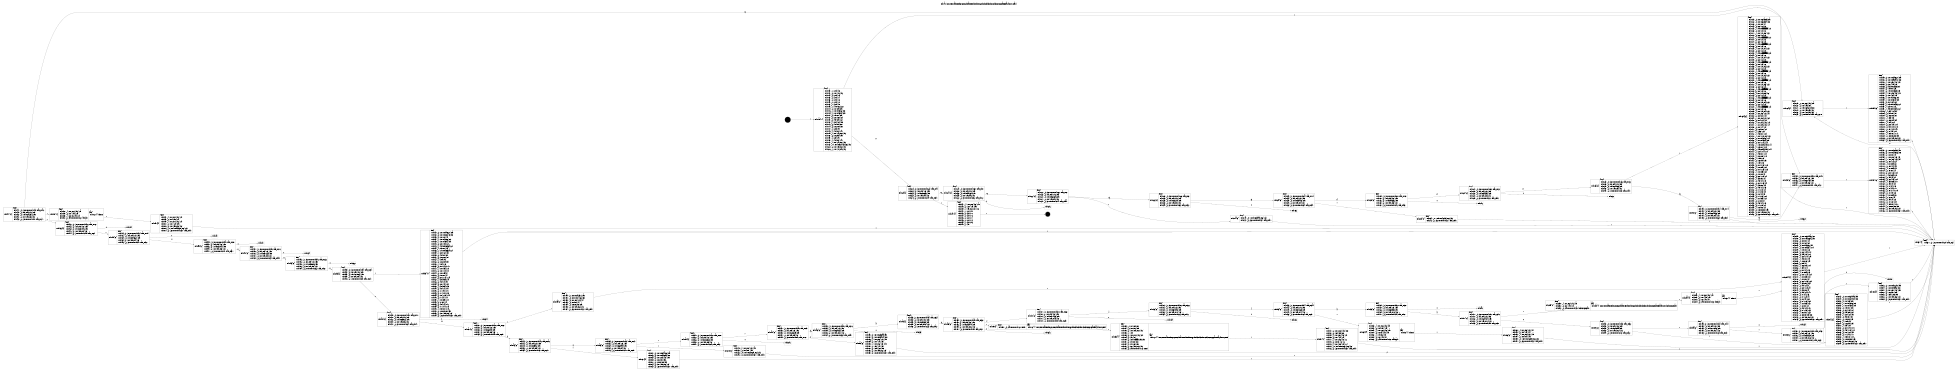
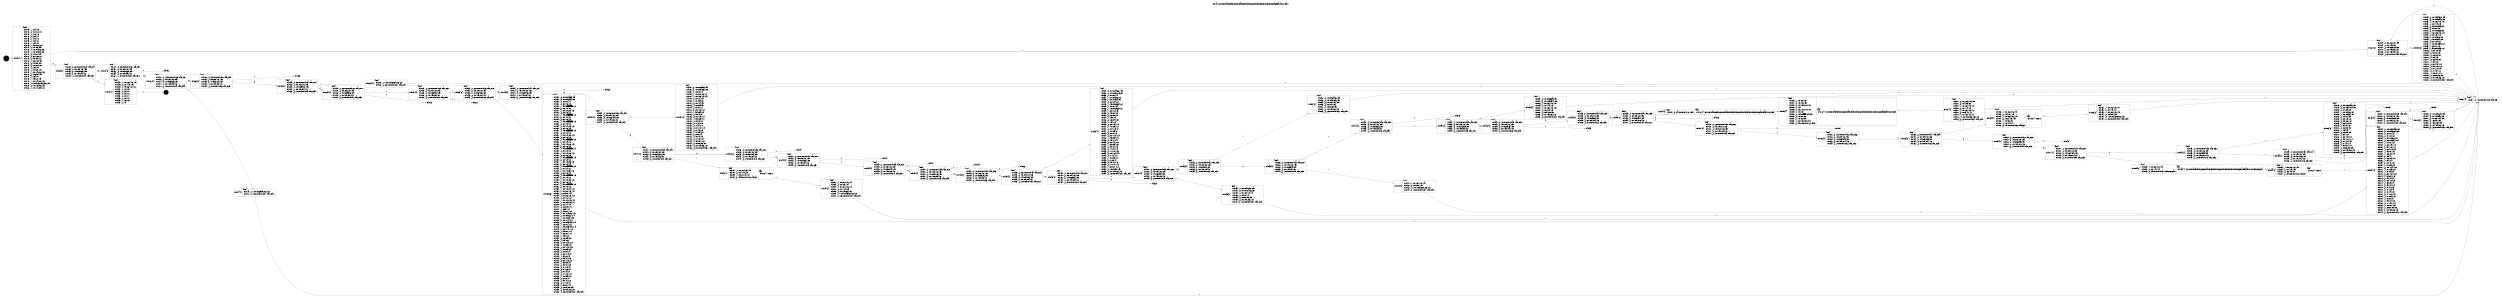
edge "0x401947 [28]" -> "0x40192b [28]": reversed
node "0x402513": removed
